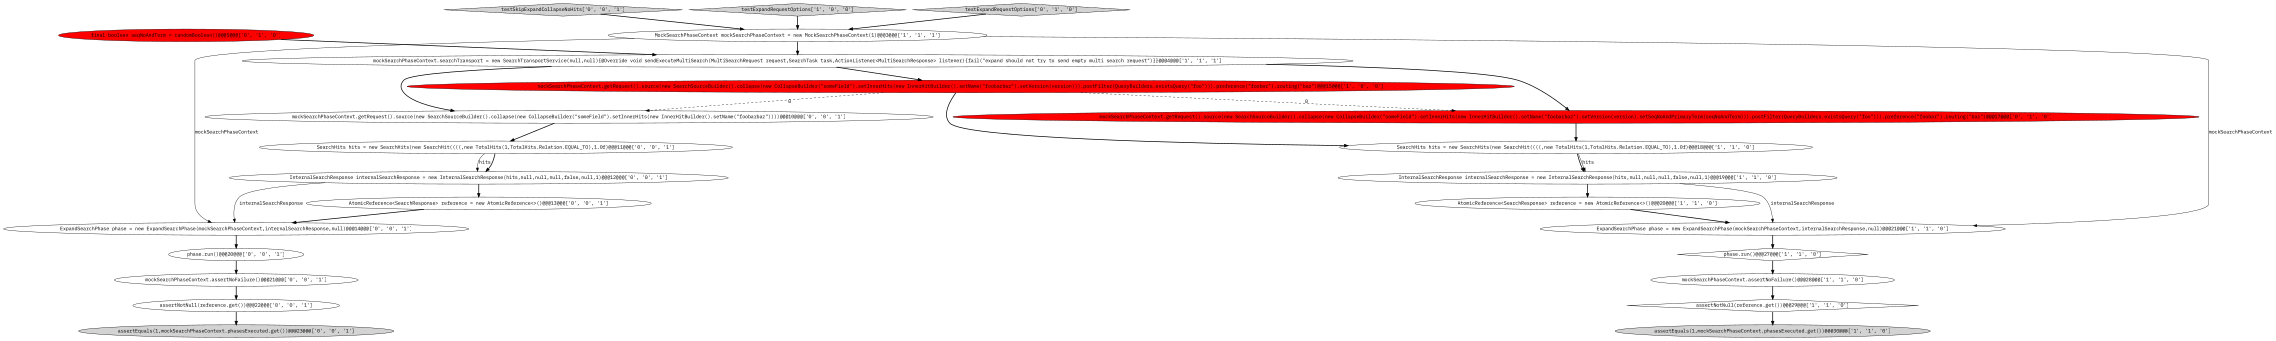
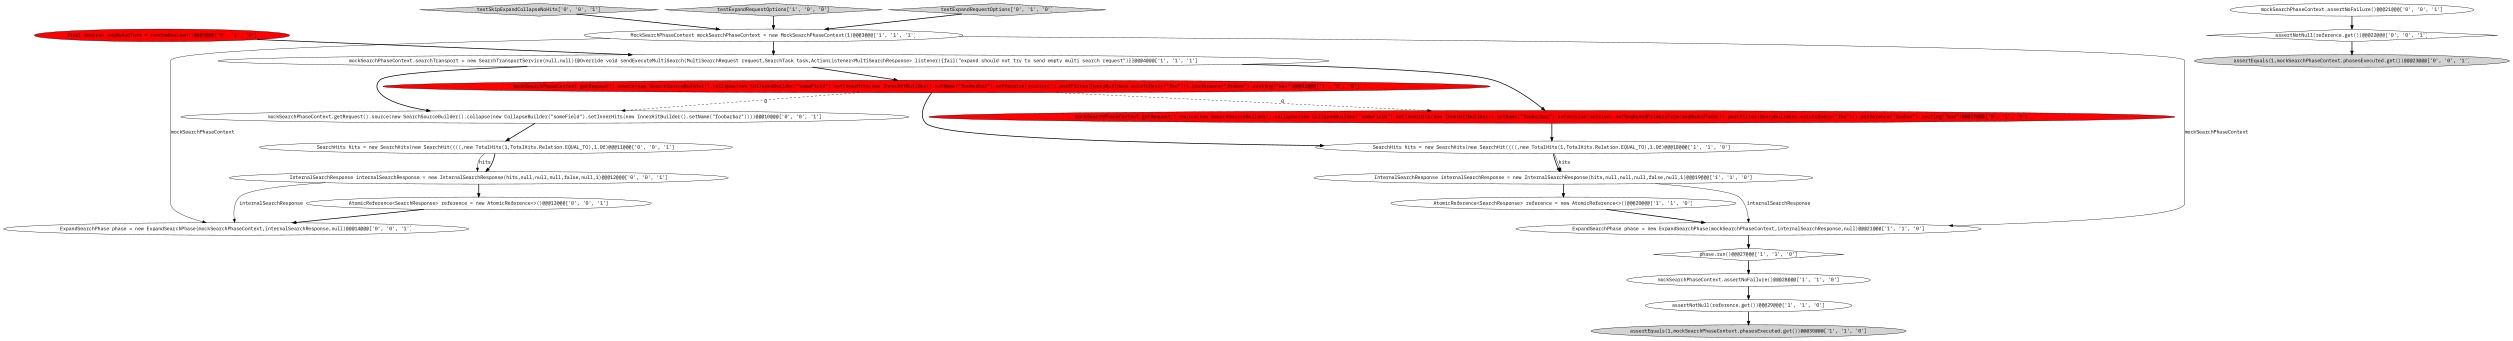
node "phase.run()@@@20@@@['0', '0', '1']": removed
node "assertNotNull(reference.get())@@@22@@@['0', '0', '1']": shape ellipse -> diamond
node "assertNotNull(reference.get())@@@29@@@['1', '1', '0']": shape diamond -> ellipse
